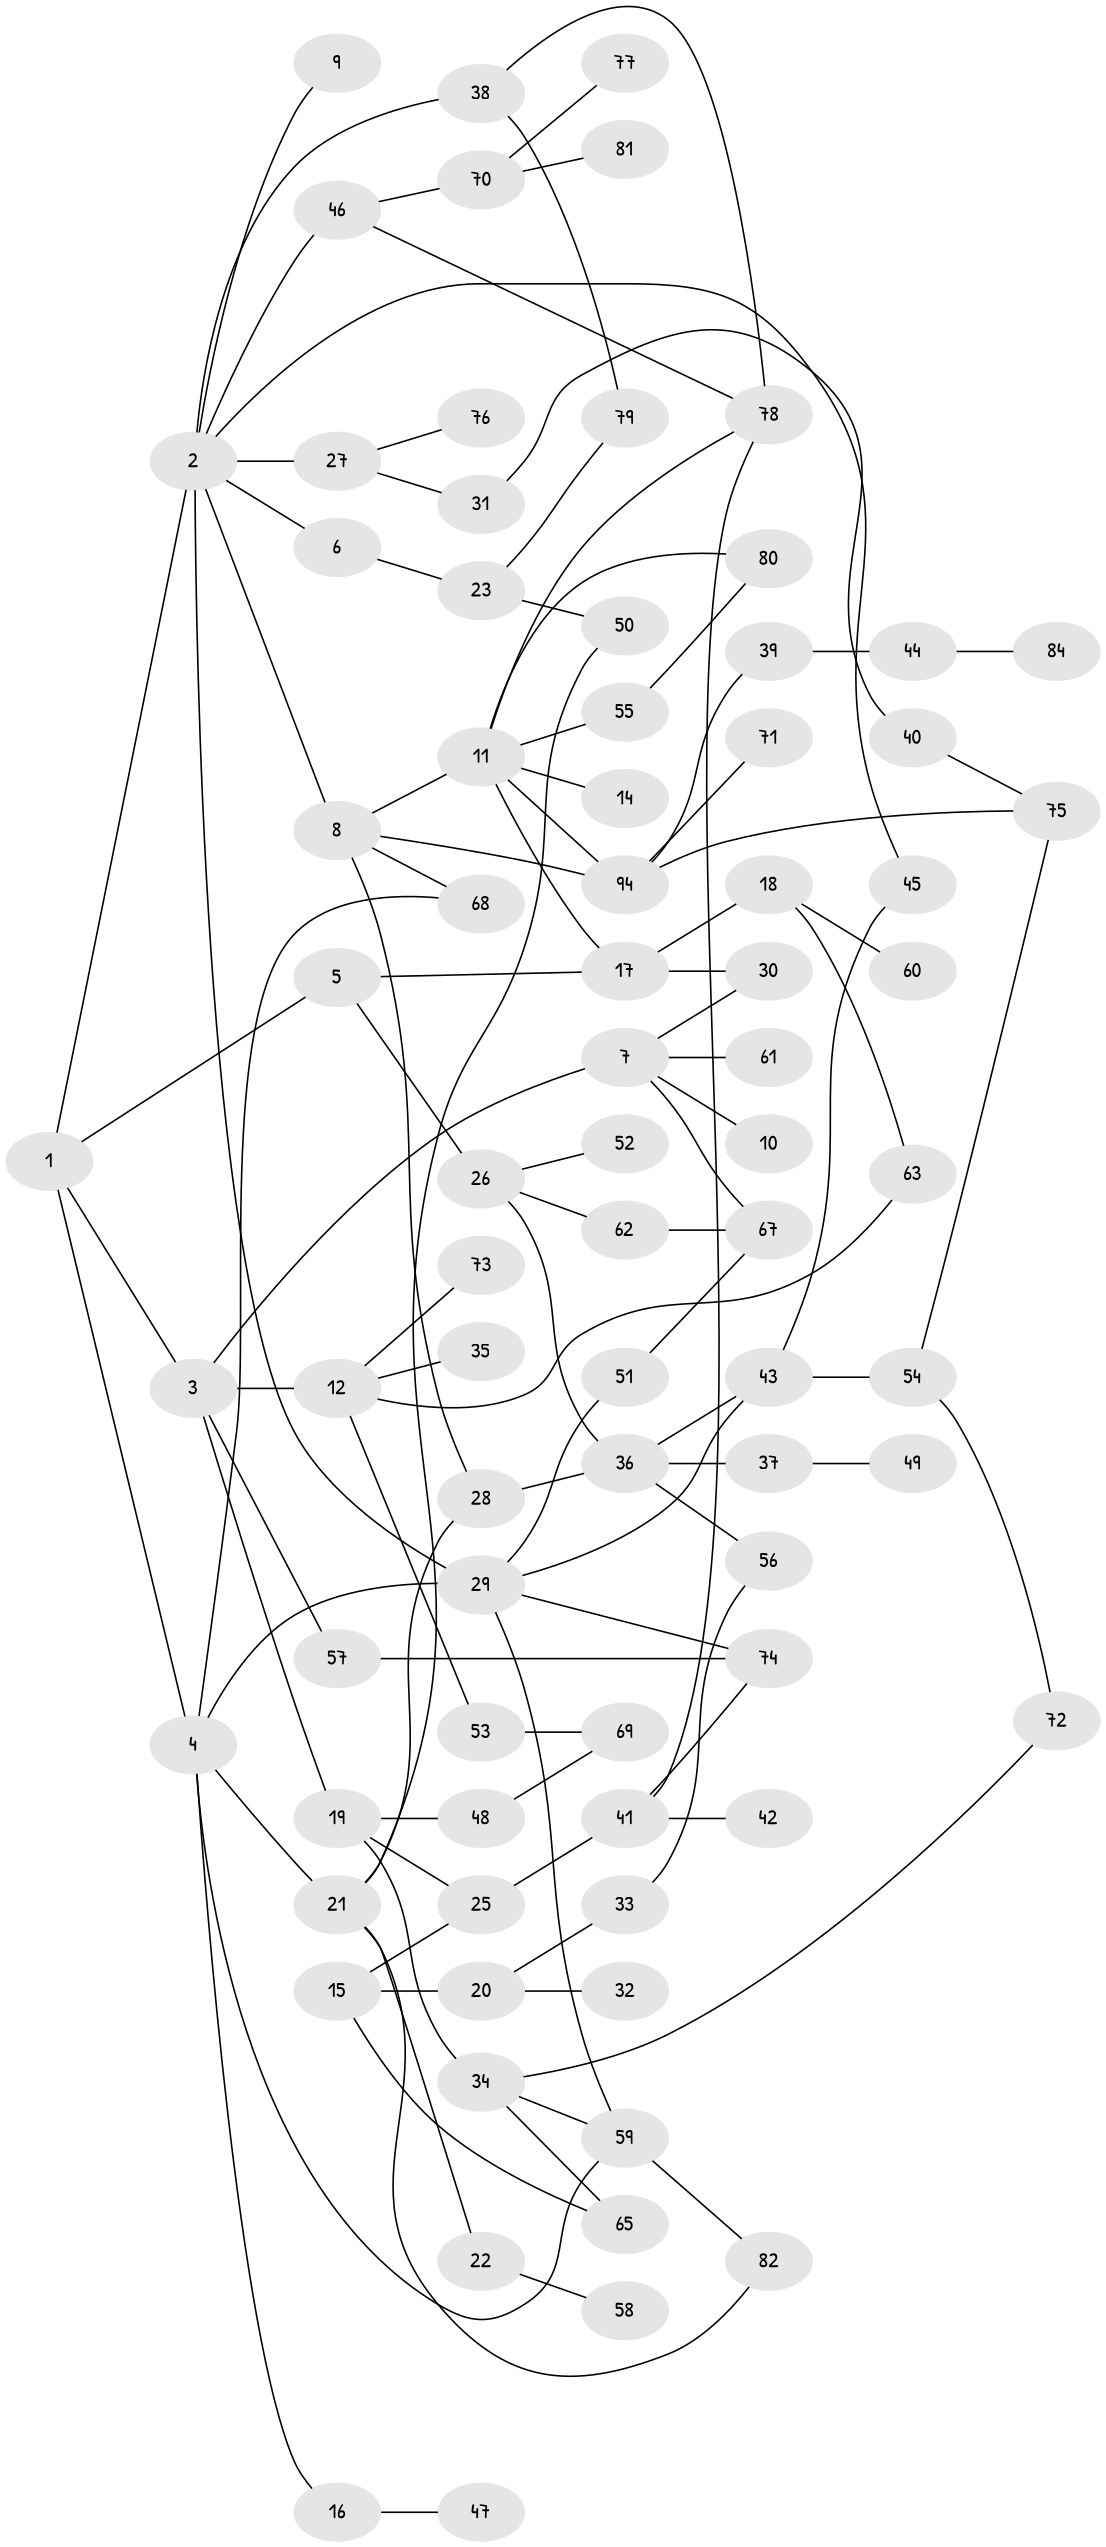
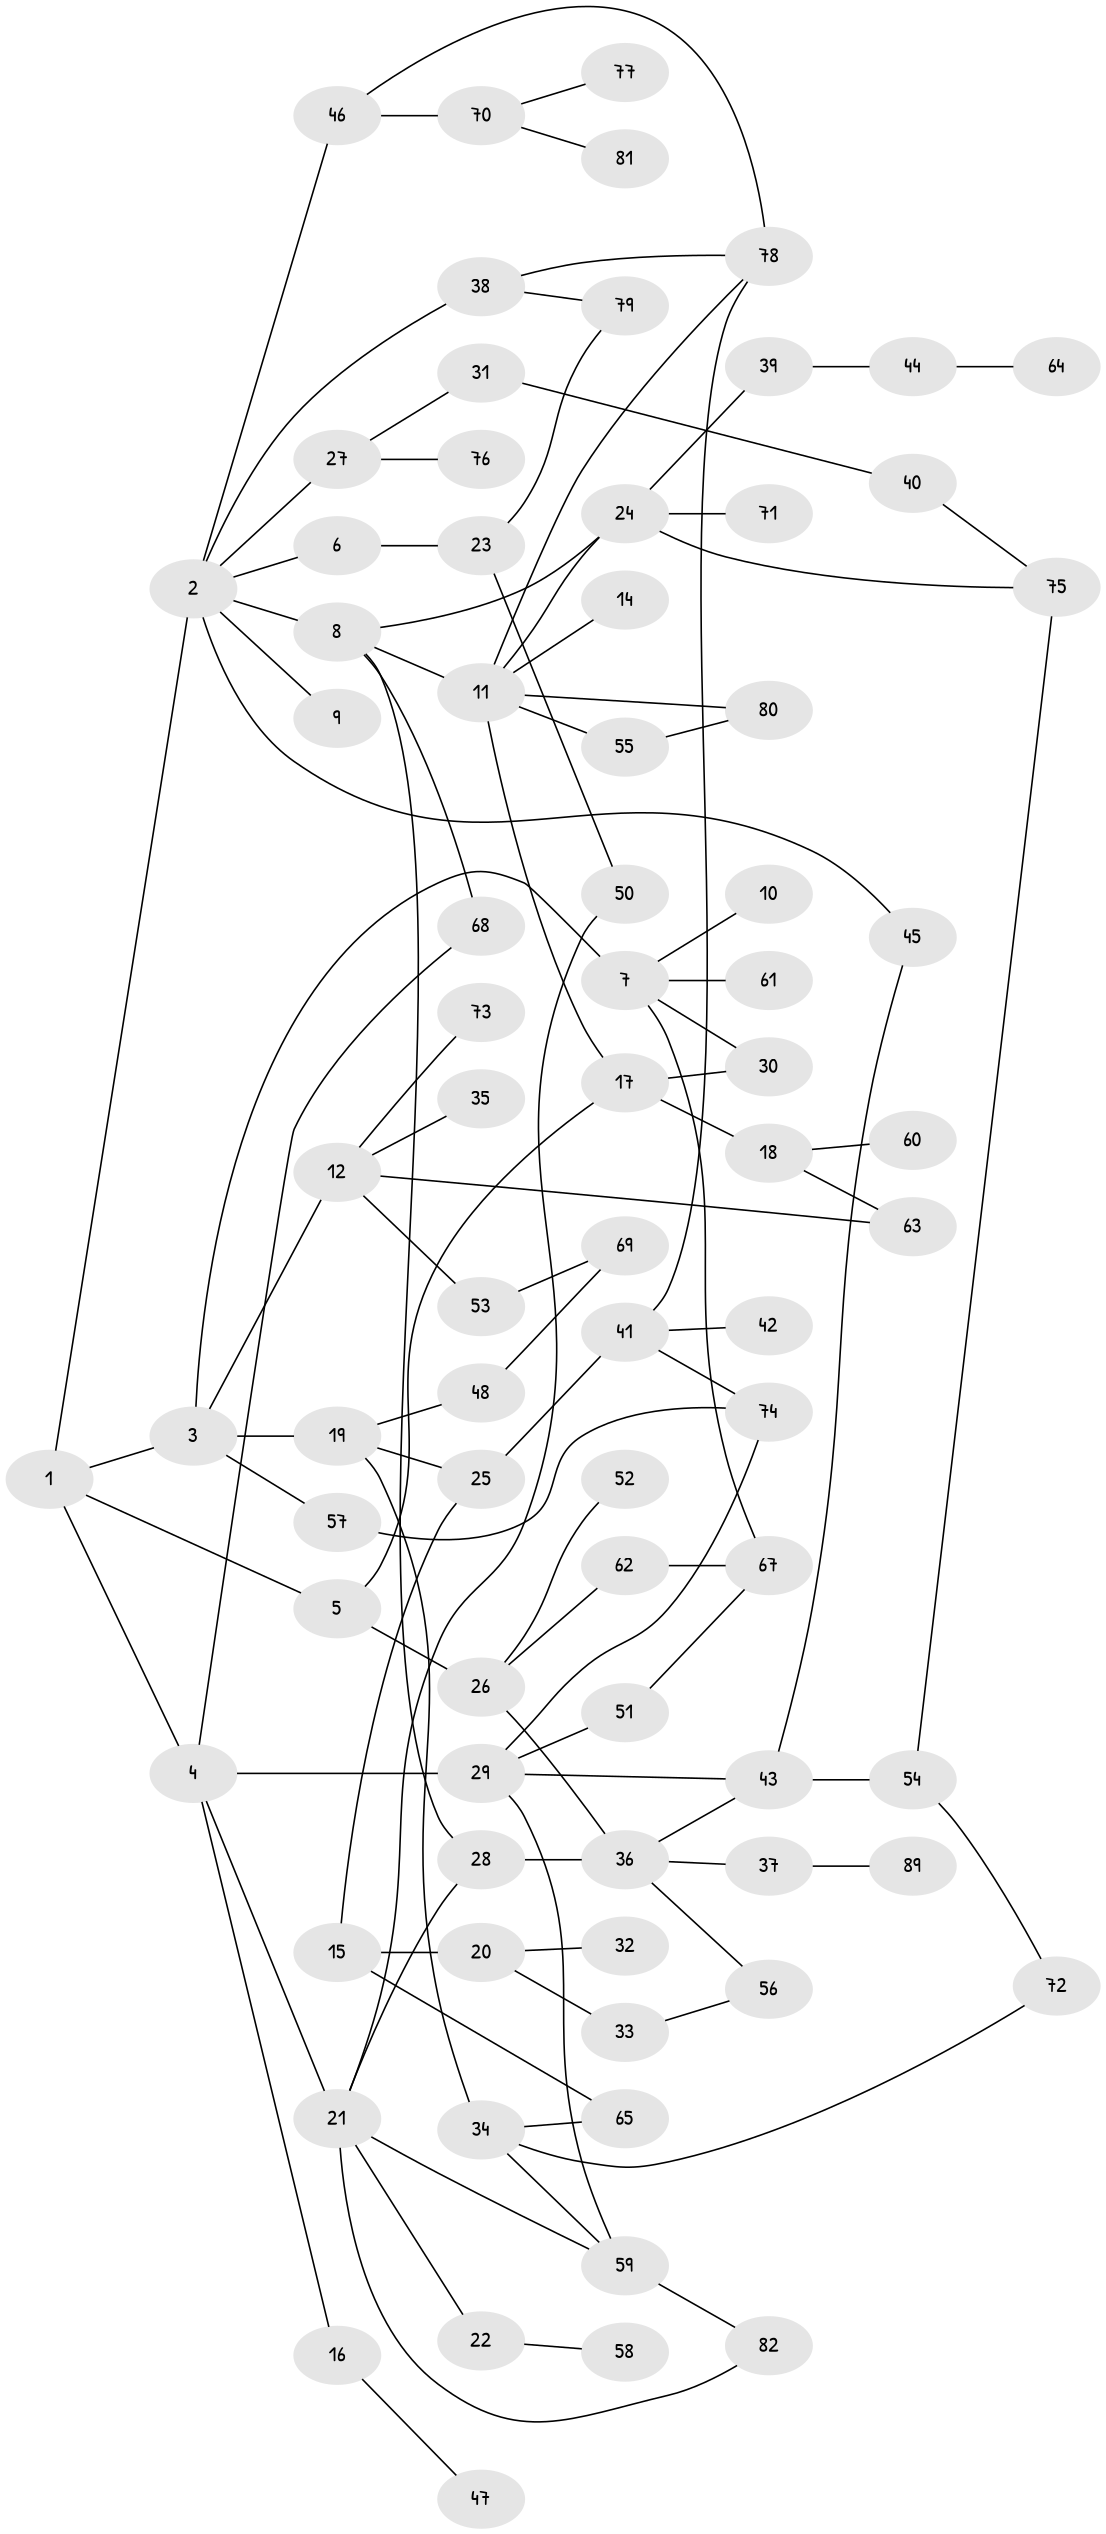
node "84": label "84" -> "64"
node "94": label "94" -> "24"
edge "2" -- "29": removed
node "49": label "49" -> "89"
edge "4" -- "59": now "21" -- "59"
